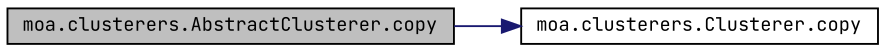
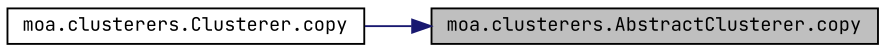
edge "moa.clusterers.AbstractClusterer.copy" -> "moa.clusterers.Clusterer.copy": reversed
